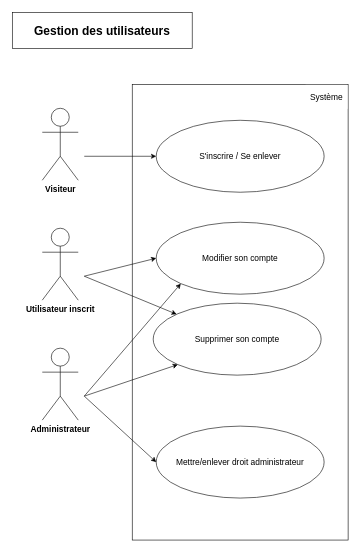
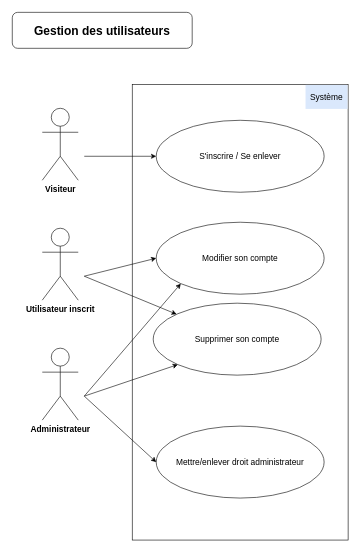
node "Gestion des utilisateurs": shape rectangle -> rounded rectangle
node "Système": fillcolor #ffffff -> #dae8fc
